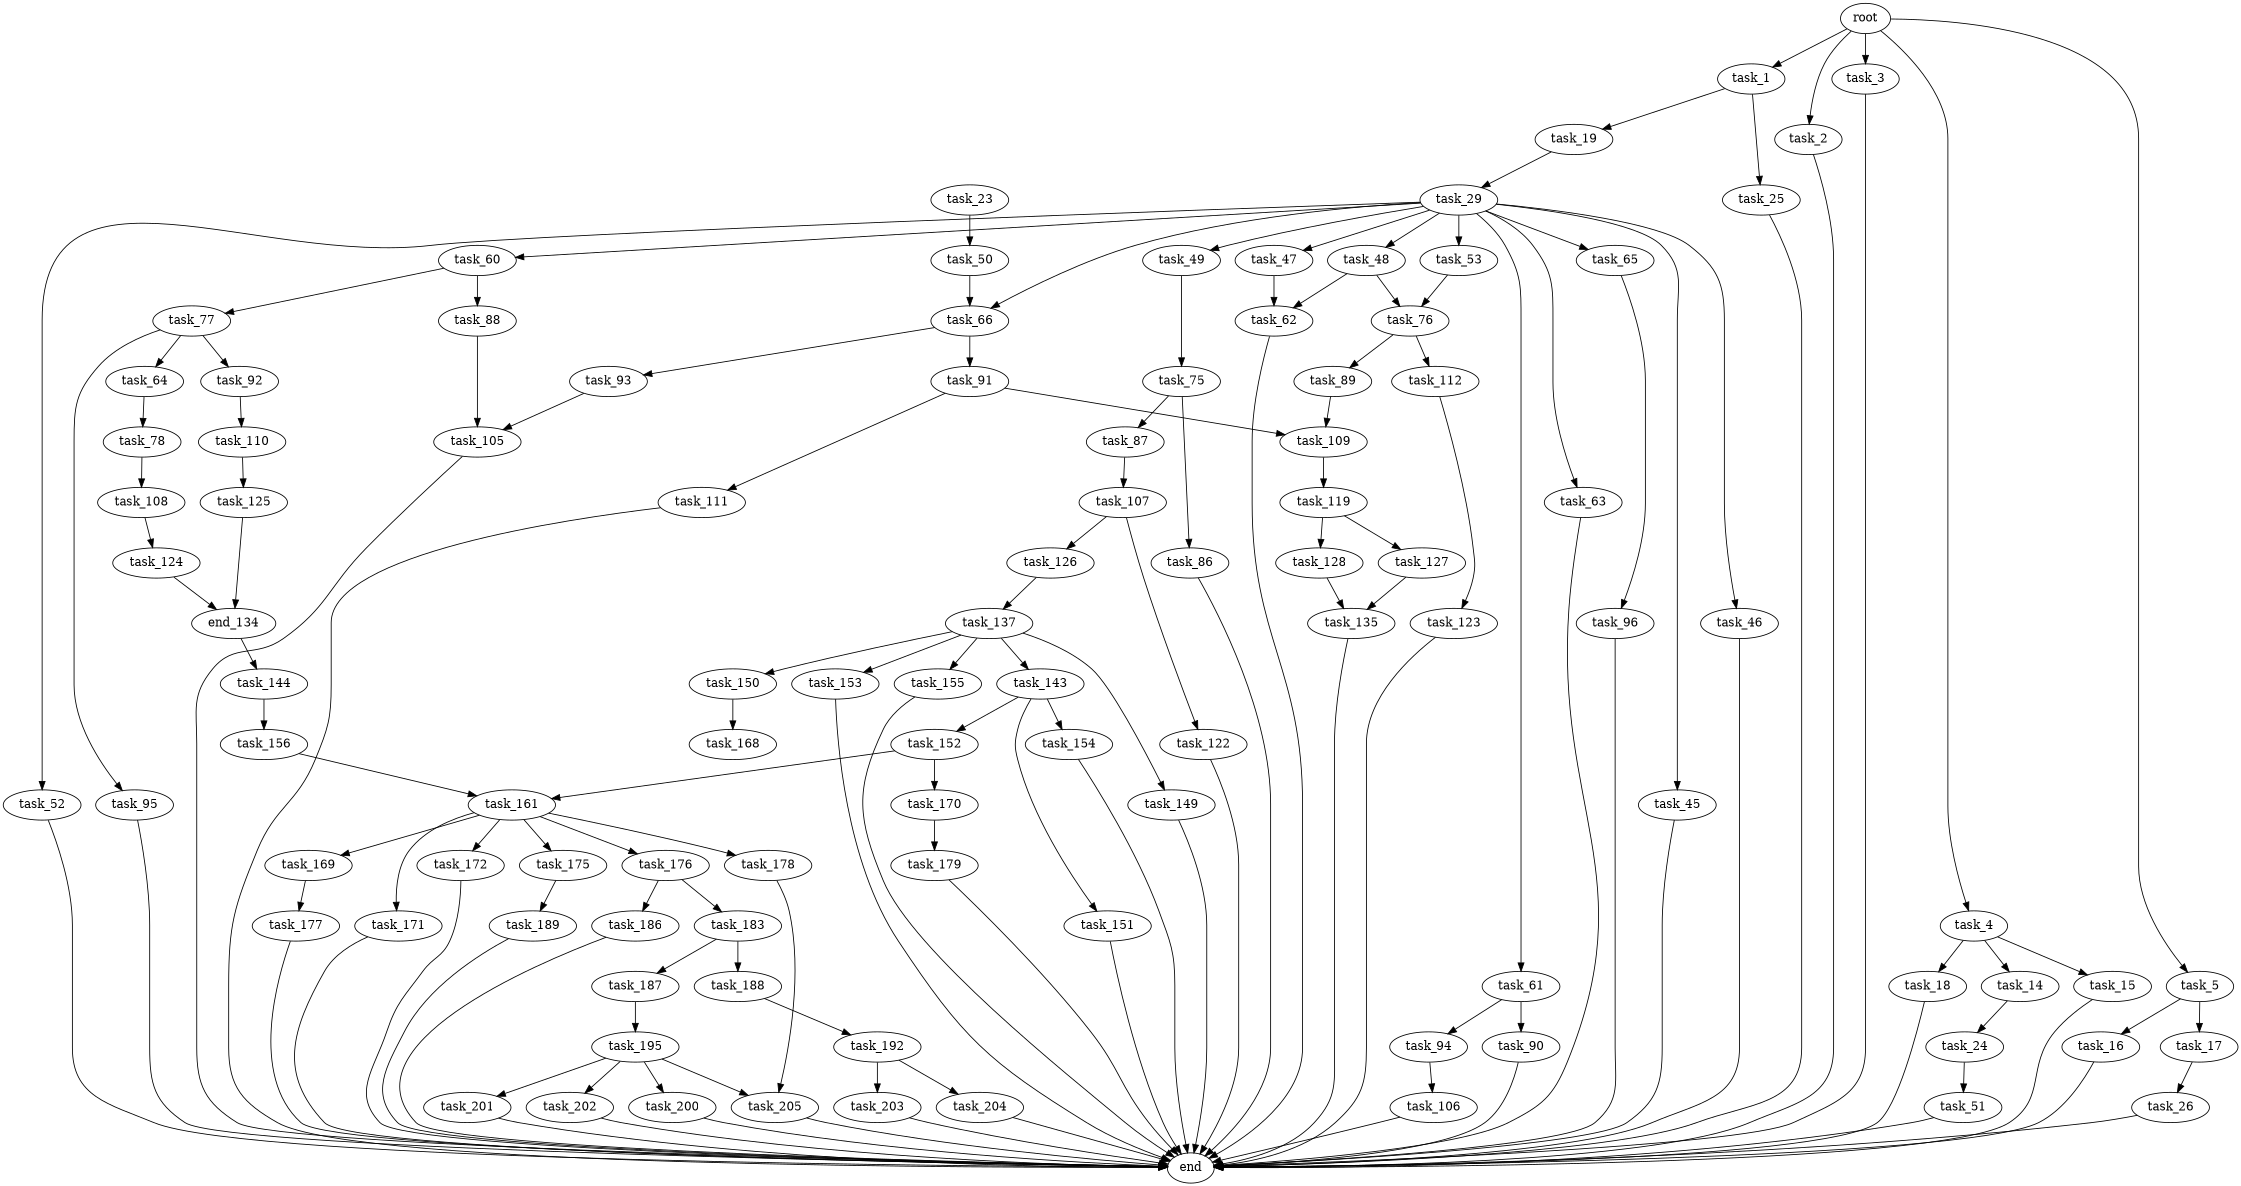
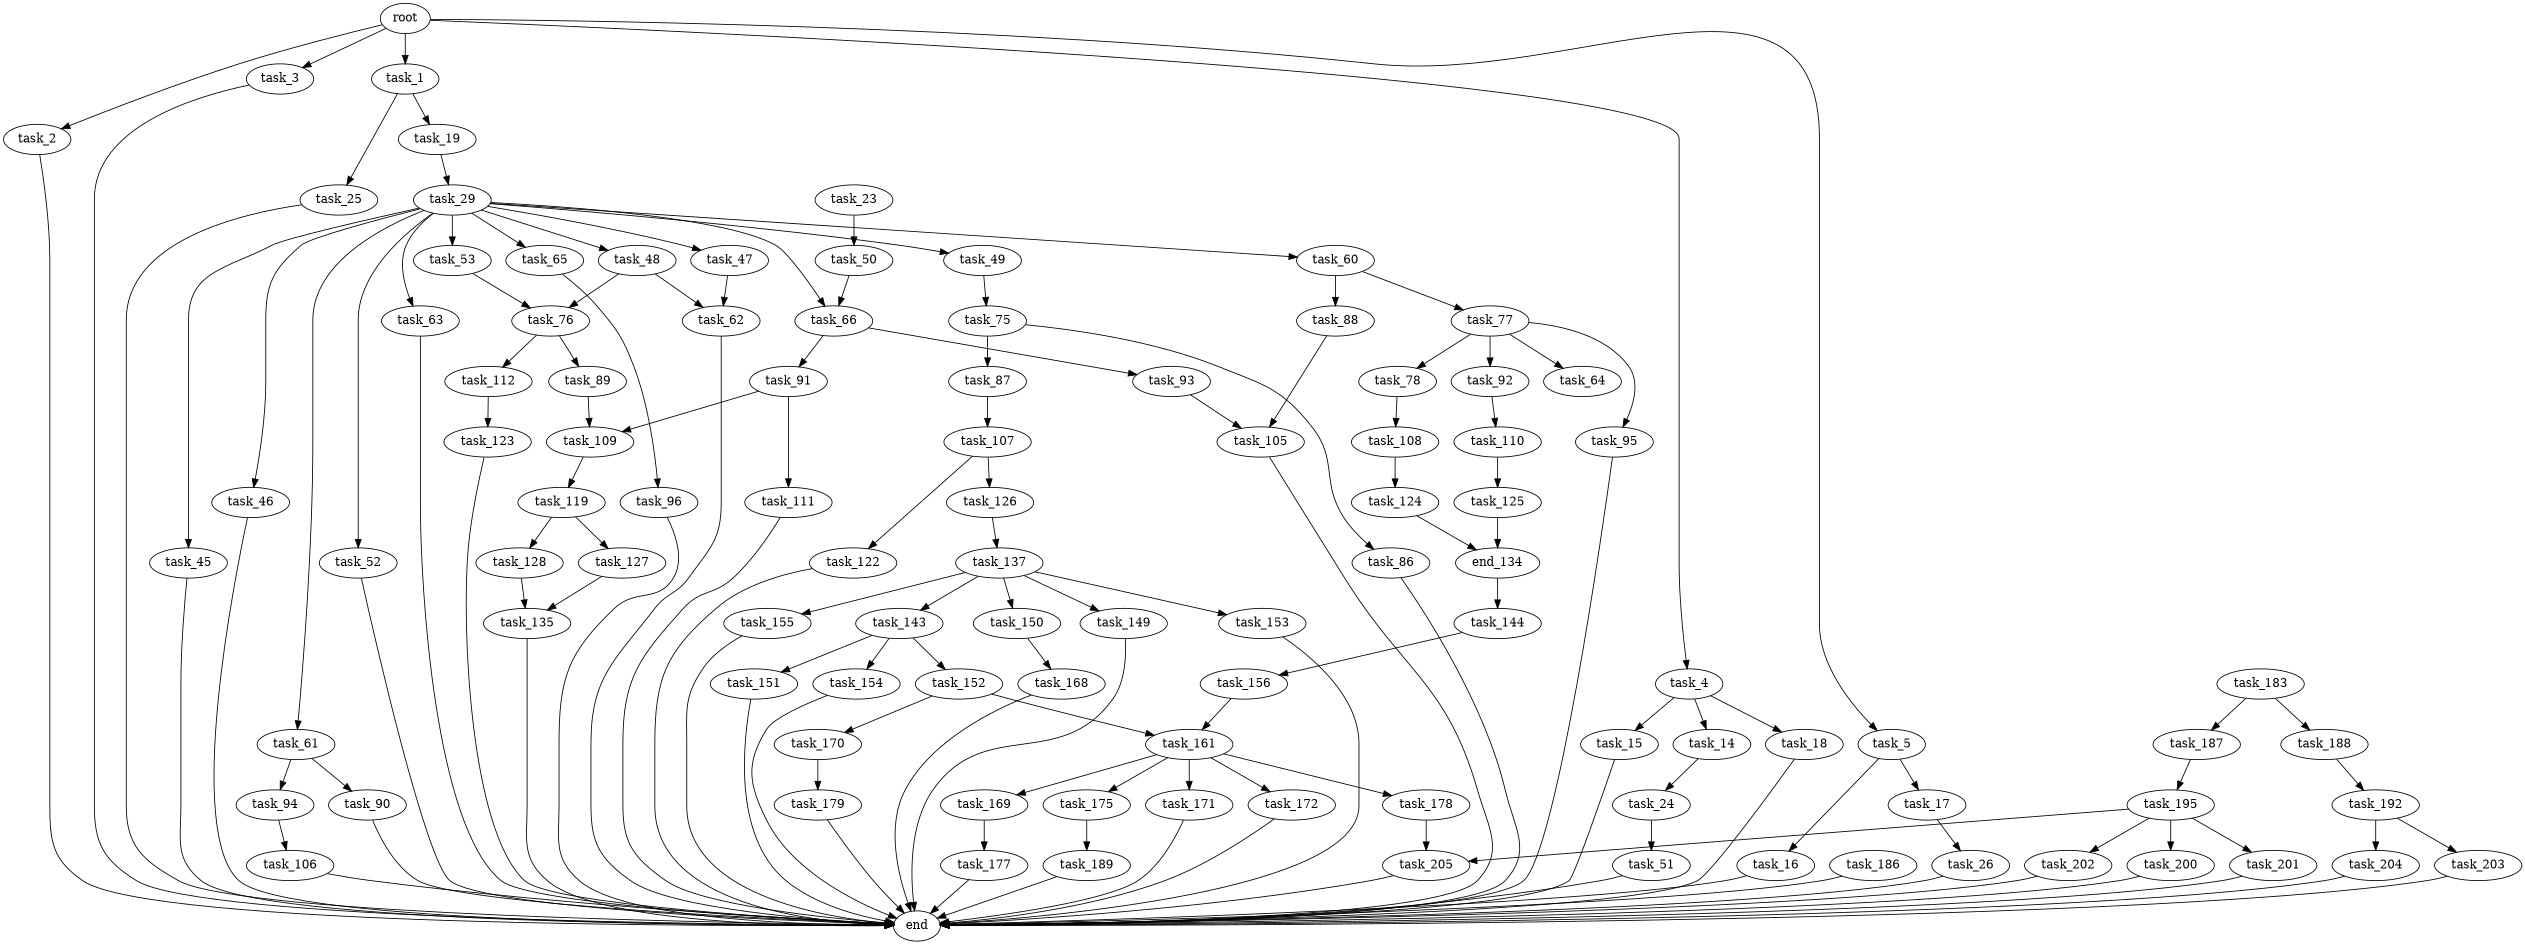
edge "task_64" -> "task_78": now "task_77" -> "task_78"
edge "task_168" -> "end": added
node "task_176": removed
